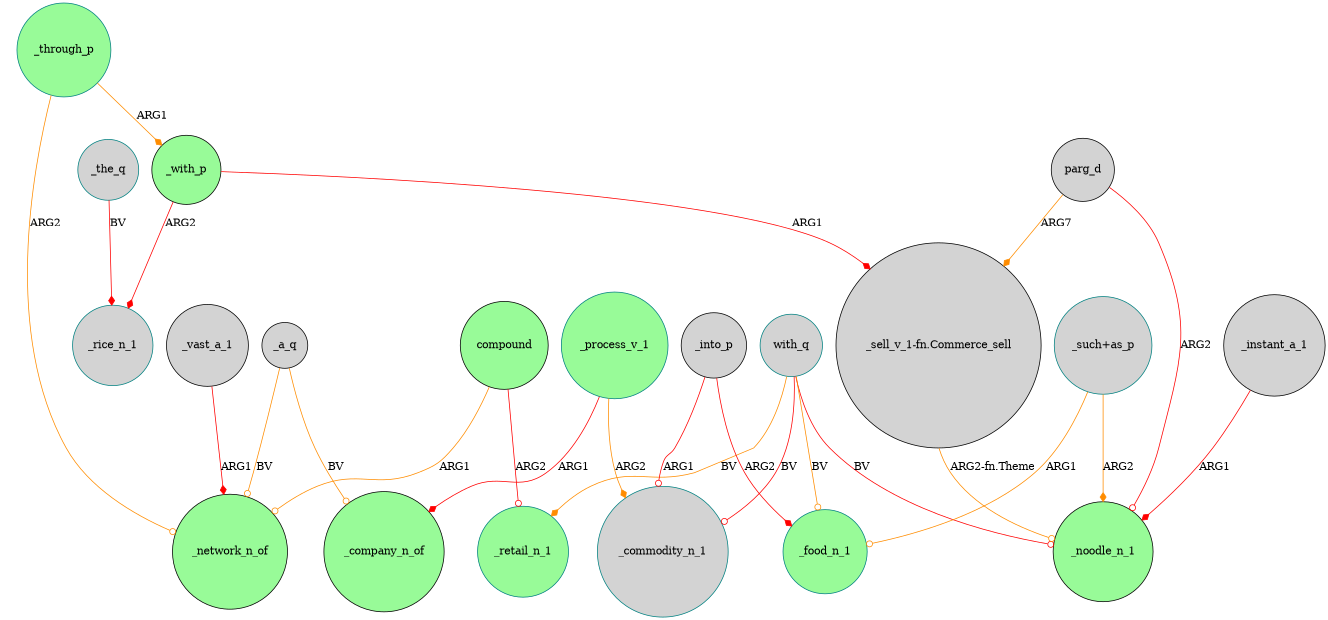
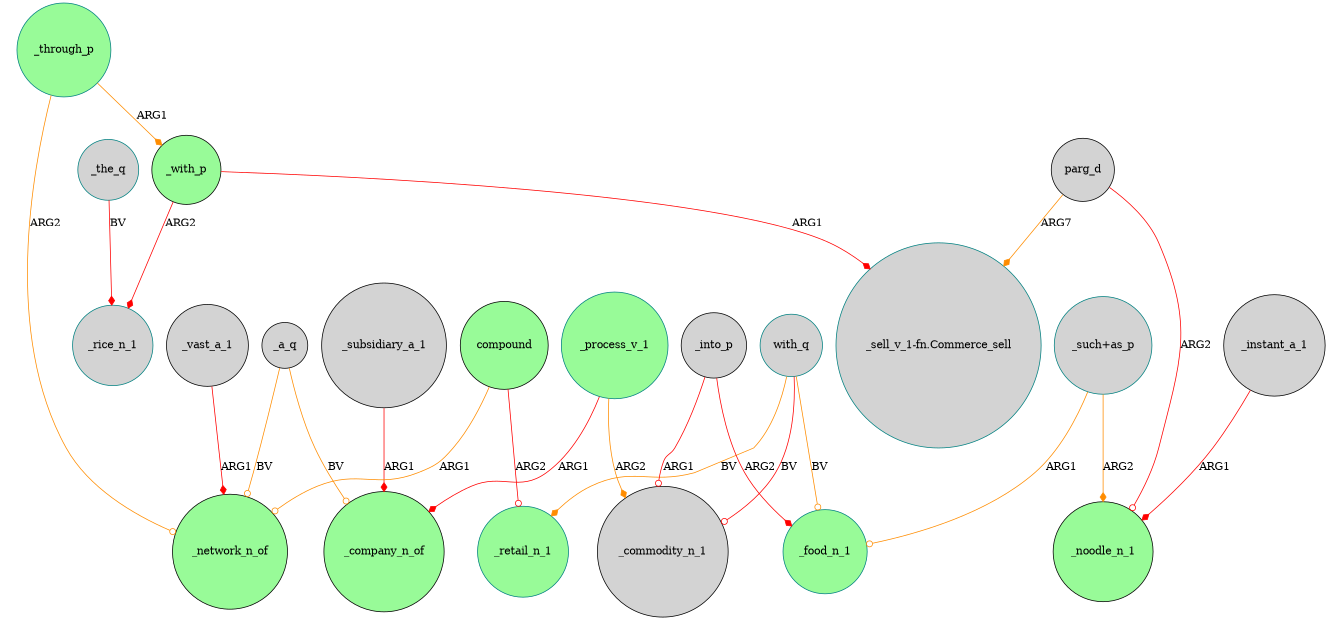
node "_subsidiary_a_1": added
node "_sell_v_1-fn.Commerce_sell": color black -> teal
edge "with_q" -> "_noodle_n_1": removed, label "BV"
edge "_sell_v_1-fn.Commerce_sell" -> "_noodle_n_1": removed, label "ARG2-fn.Theme"
node "_commodity_n_1": color teal -> black
